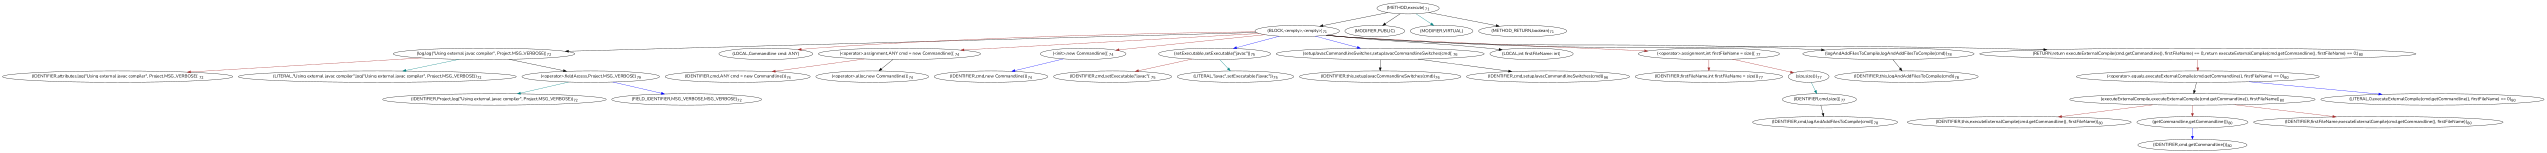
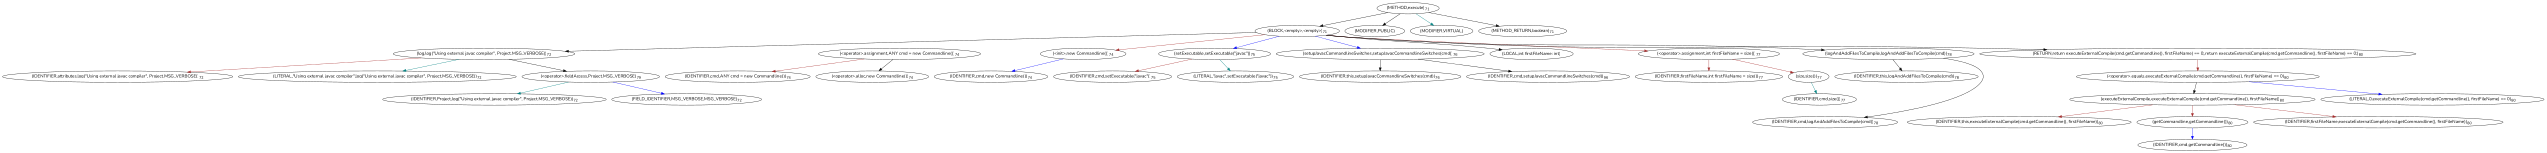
edge "(BLOCK,<empty>,<empty>)" -> "(<operator>.assignment,ANY cmd = new Commandline())": removed
node "(LOCAL,Commandline cmd: ANY)": removed
edge "(IDENTIFIER,cmd,size())" -> "(IDENTIFIER,cmd,logAndAddFilesToCompile(cmd))": now "(logAndAddFilesToCompile,logAndAddFilesToCompile(cmd))" -> "(IDENTIFIER,cmd,logAndAddFilesToCompile(cmd))"
